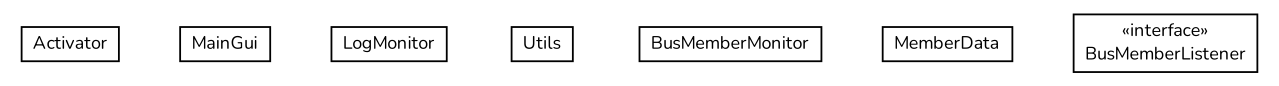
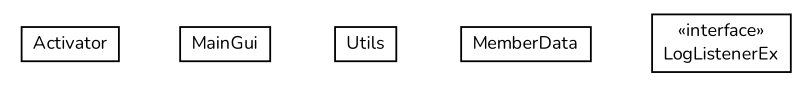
node "LogMonitor": removed
node "LogListenerEx": added
node "BusMemberMonitor": removed
node "BusMemberListener": removed
